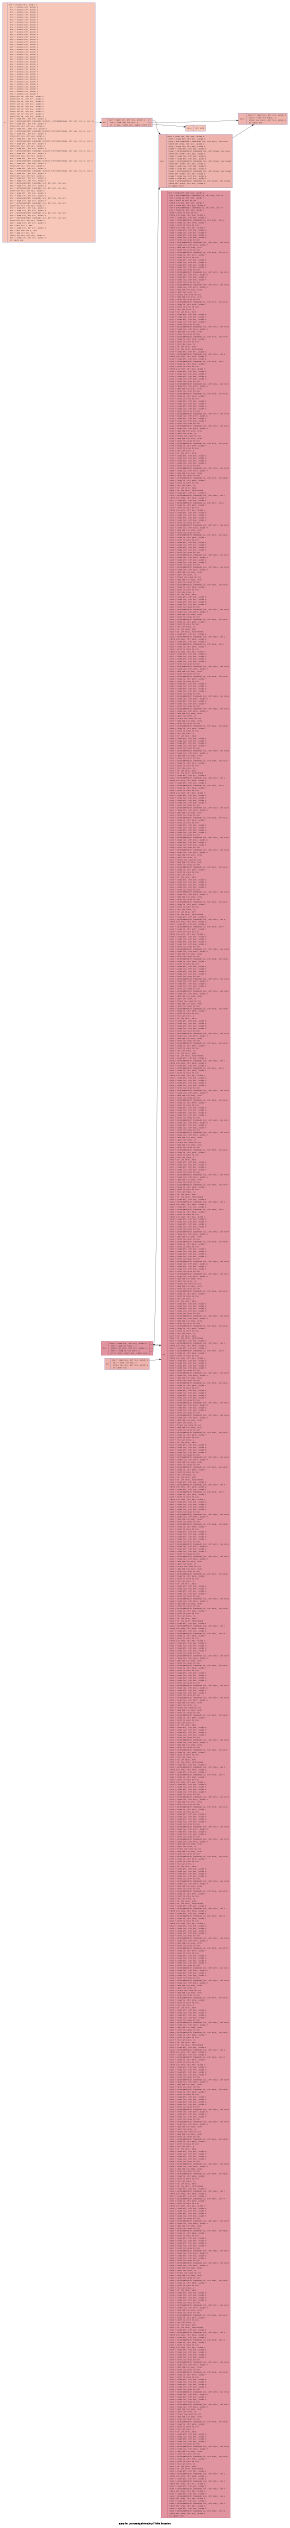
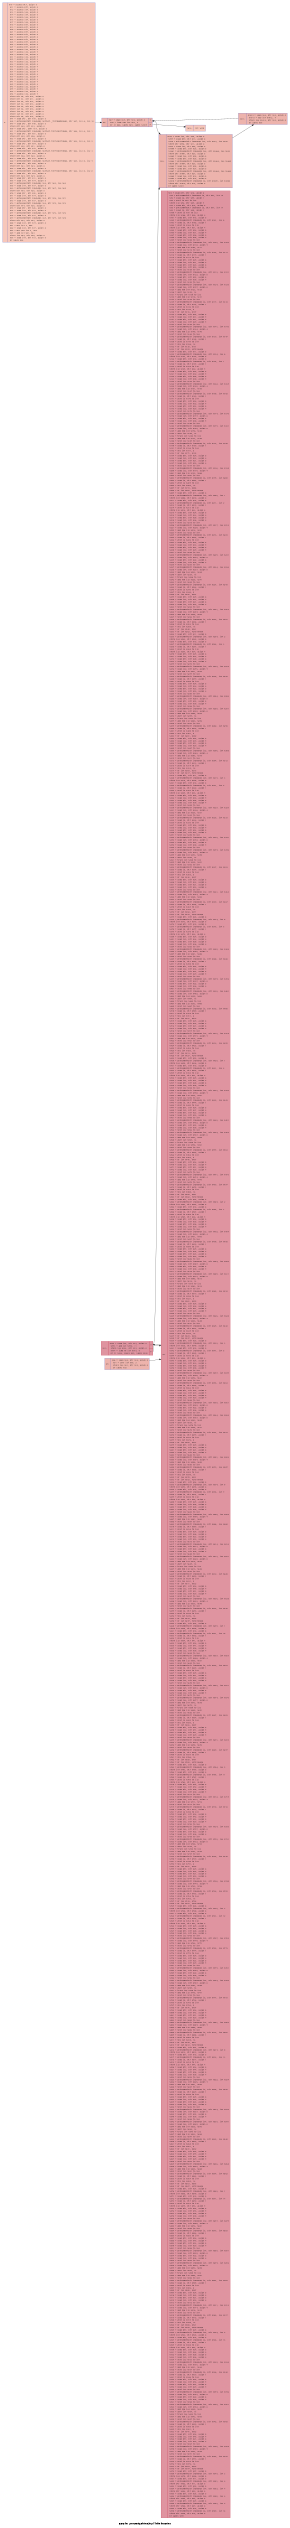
edge "86:" -> "1011:": reversed
